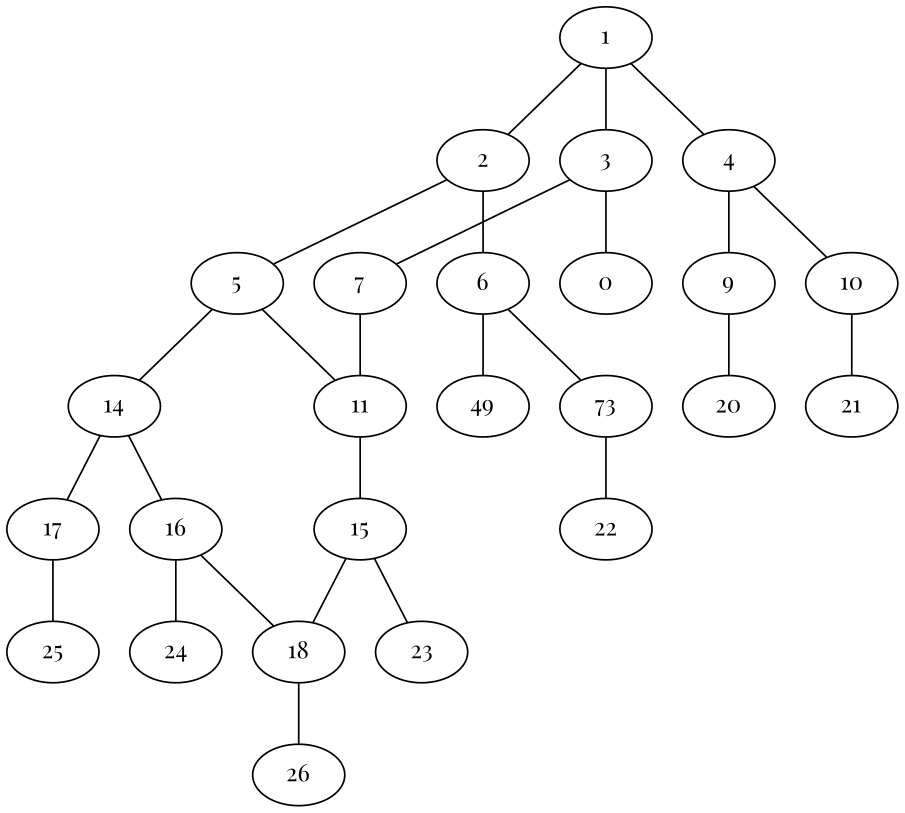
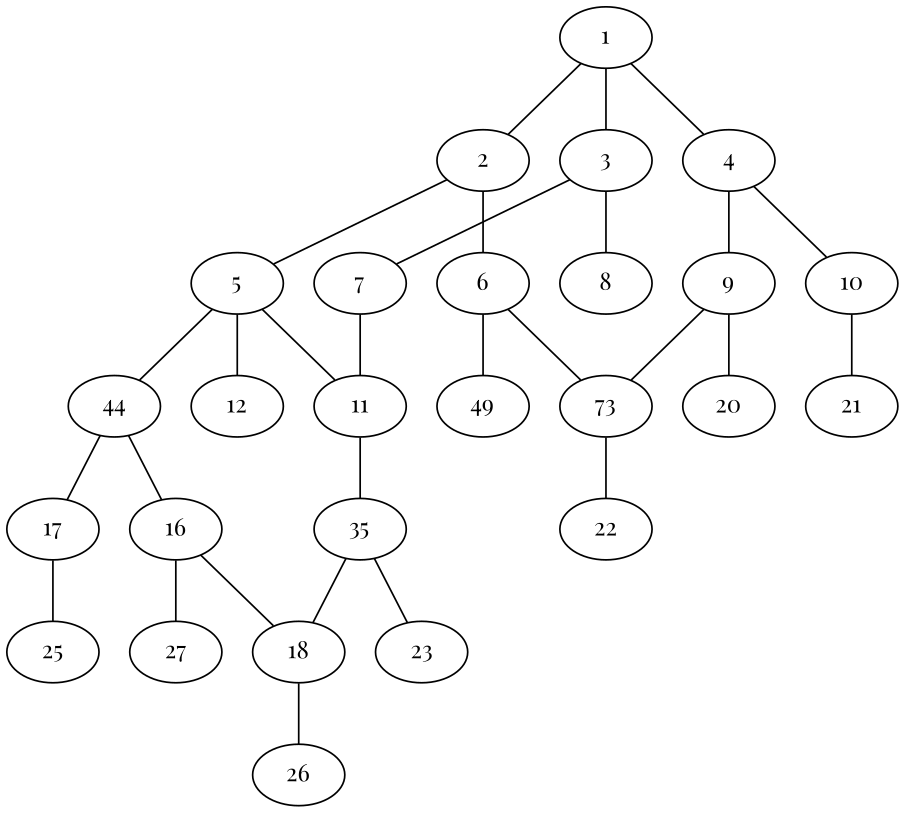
node "0": label "0" -> "8"
edge "9" -- "73": added
node "14": label "14" -> "44"
node "12": added
node "15": label "15" -> "35"
node "24": label "24" -> "27"
